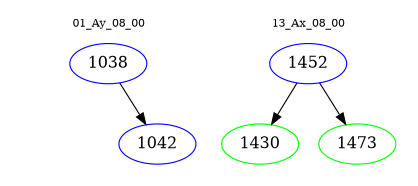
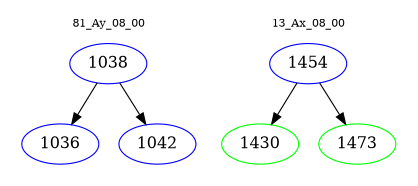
cluster "01_Ay_08_00": label "01_Ay_08_00" -> "81_Ay_08_00"
node "1452": label "1452" -> "1454"
node "1036": added
